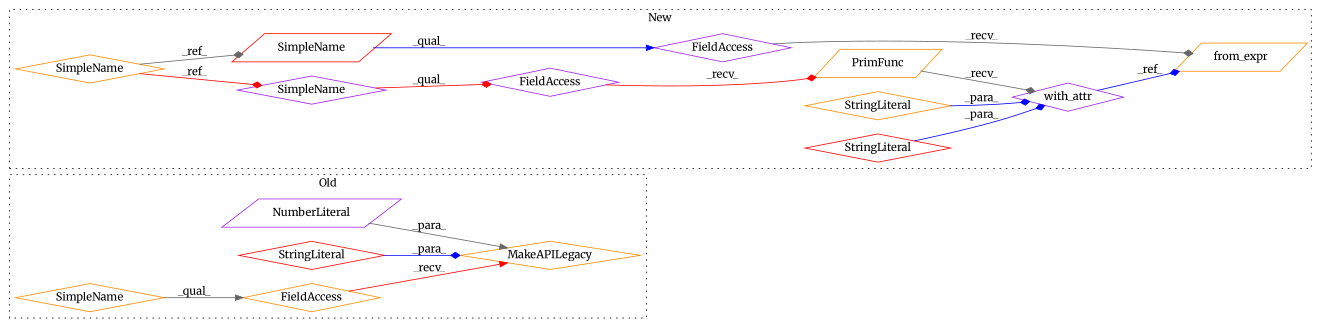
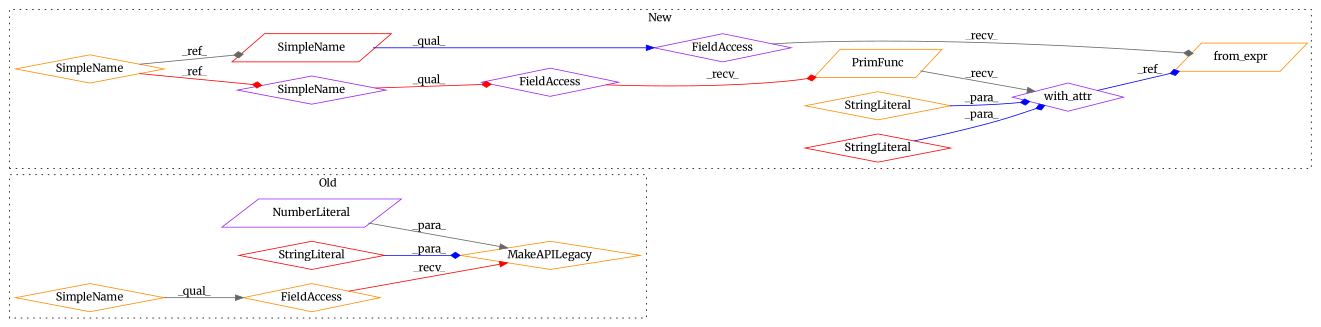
edge "PrimFunc" -> "with_attr": arrowhead diamond -> normal
